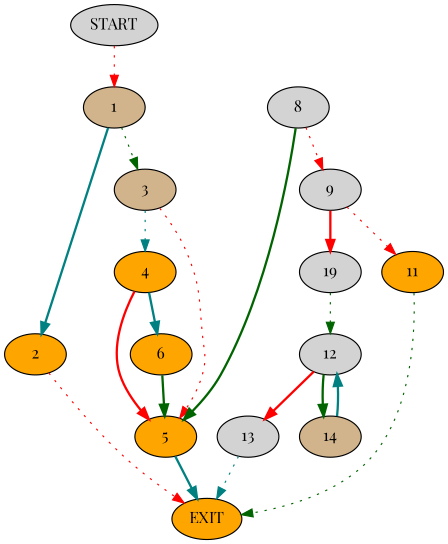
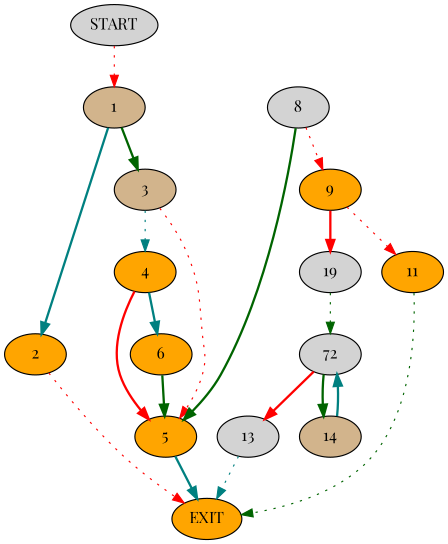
edge "1" -> "3": style dotted -> bold
node "9": fillcolor lightgrey -> orange
node "12": label "12" -> "72"
